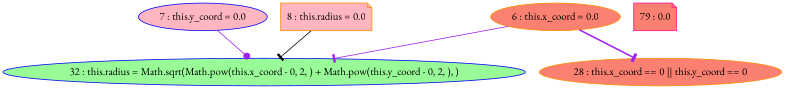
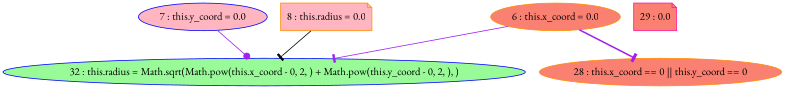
node "79 : 0.0": label "79 : 0.0" -> "29 : 0.0"
